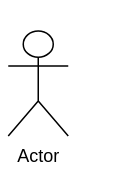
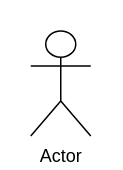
node "Actor": moved (38, 83) -> (61, 83)
